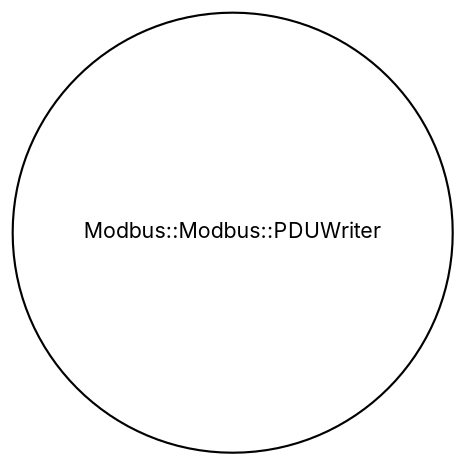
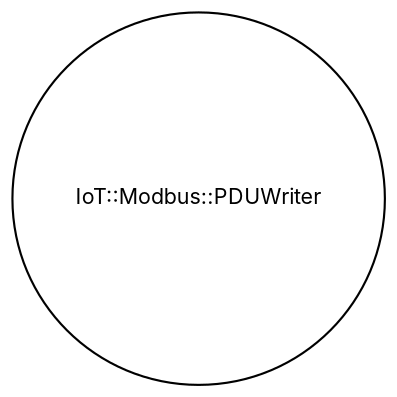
node "Modbus::Modbus::PDUWriter": label "Modbus::Modbus::PDUWriter" -> "IoT::Modbus::PDUWriter"
